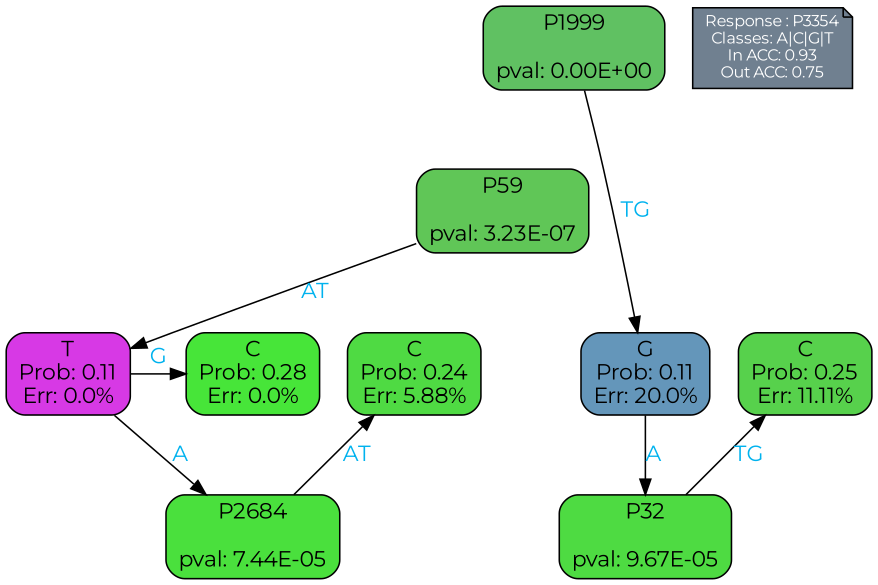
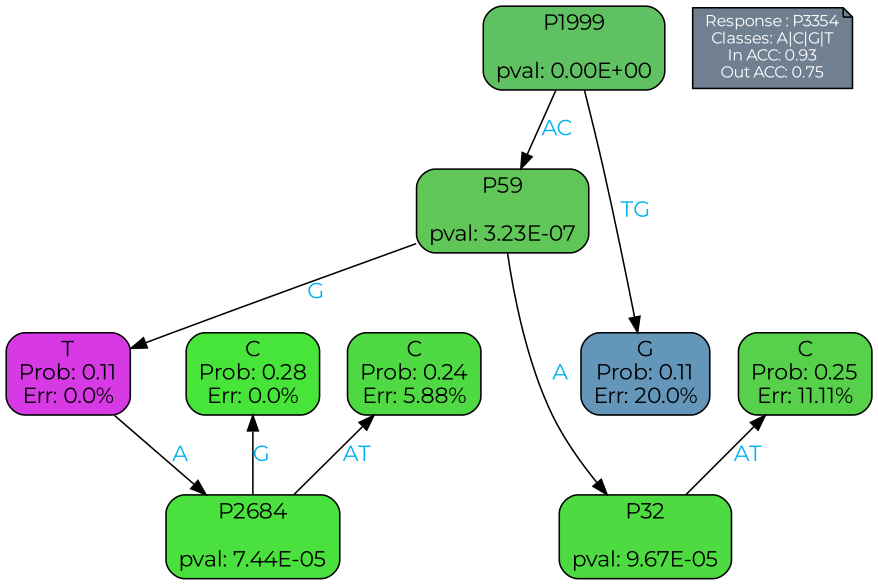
edge "P1999 pval: 0.00E+00" -> "P59 pval: 3.23E-07": added, label "AC"
edge "P59 pval: 3.23E-07" -> "T Prob: 0.11 Err: 0.0%": label "AT" -> "G"
edge "T Prob: 0.11 Err: 0.0%" -> "C Prob: 0.28 Err: 0.0%": now "P2684 pval: 7.44E-05" -> "C Prob: 0.28 Err: 0.0%"
edge "G Prob: 0.11 Err: 20.0%" -> "P32 pval: 9.67E-05": now "P59 pval: 3.23E-07" -> "P32 pval: 9.67E-05"
edge "P32 pval: 9.67E-05" -> "C Prob: 0.25 Err: 11.11%": label "TG" -> "AT"
